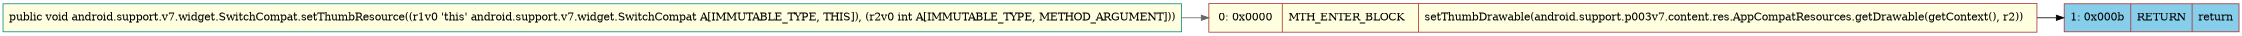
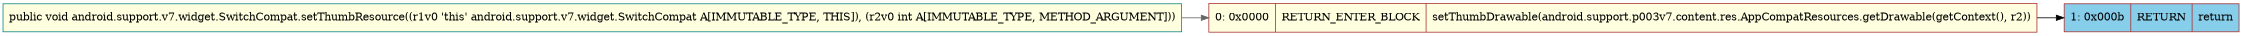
node "0: 0x0000": text "MTH_ENTER_BLOCK" -> "RETURN_ENTER_BLOCK"
